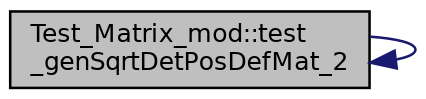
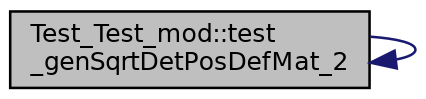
node "Test_Matrix_mod::test _genSqrtDetPosDefMat_2": label "Test_Matrix_mod::test _genSqrtDetPosDefMat_2" -> "Test_Test_mod::test _genSqrtDetPosDefMat_2"
